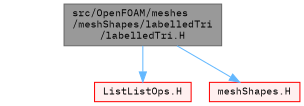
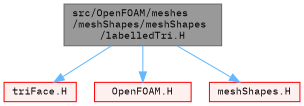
node "src/OpenFOAM/meshes /meshShapes/labelledTri /labelledTri.H": label "src/OpenFOAM/meshes /meshShapes/labelledTri /labelledTri.H" -> "src/OpenFOAM/meshes /meshShapes/meshShapes /labelledTri.H"
node "triFace.H": added
node "ListListOps.H": label "ListListOps.H" -> "OpenFOAM.H"
